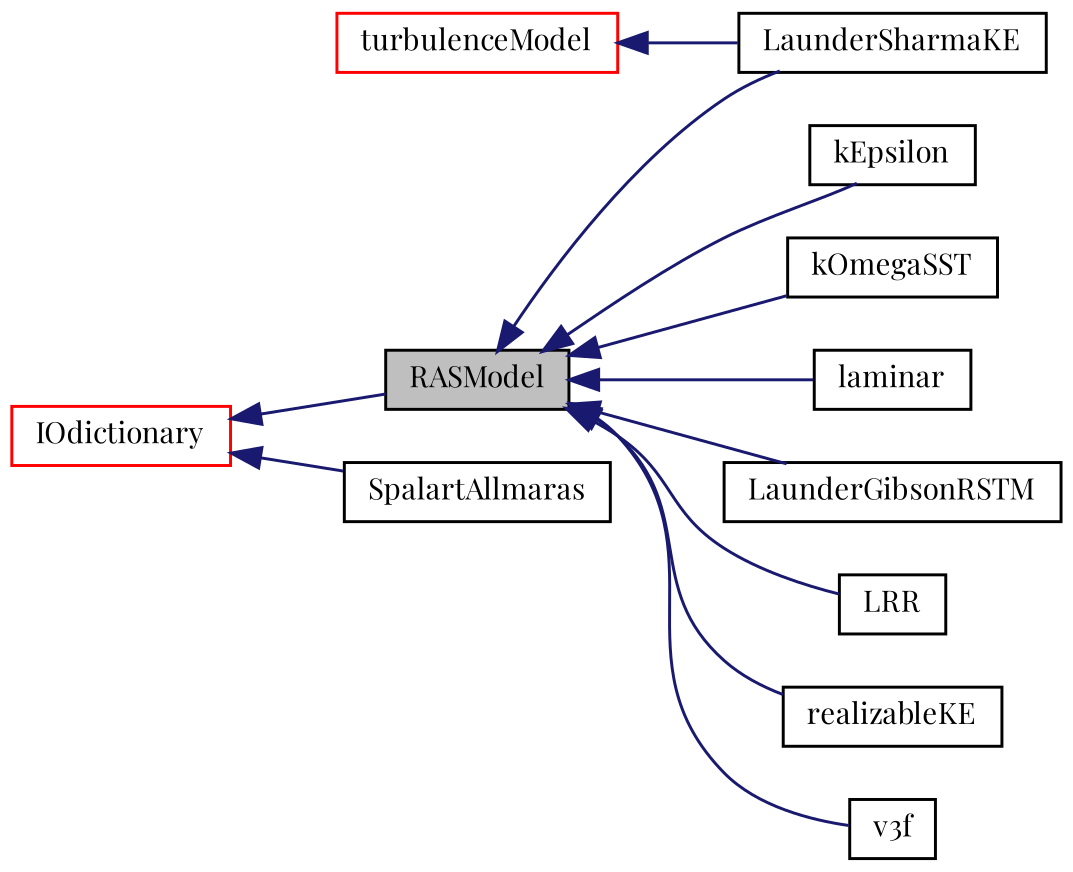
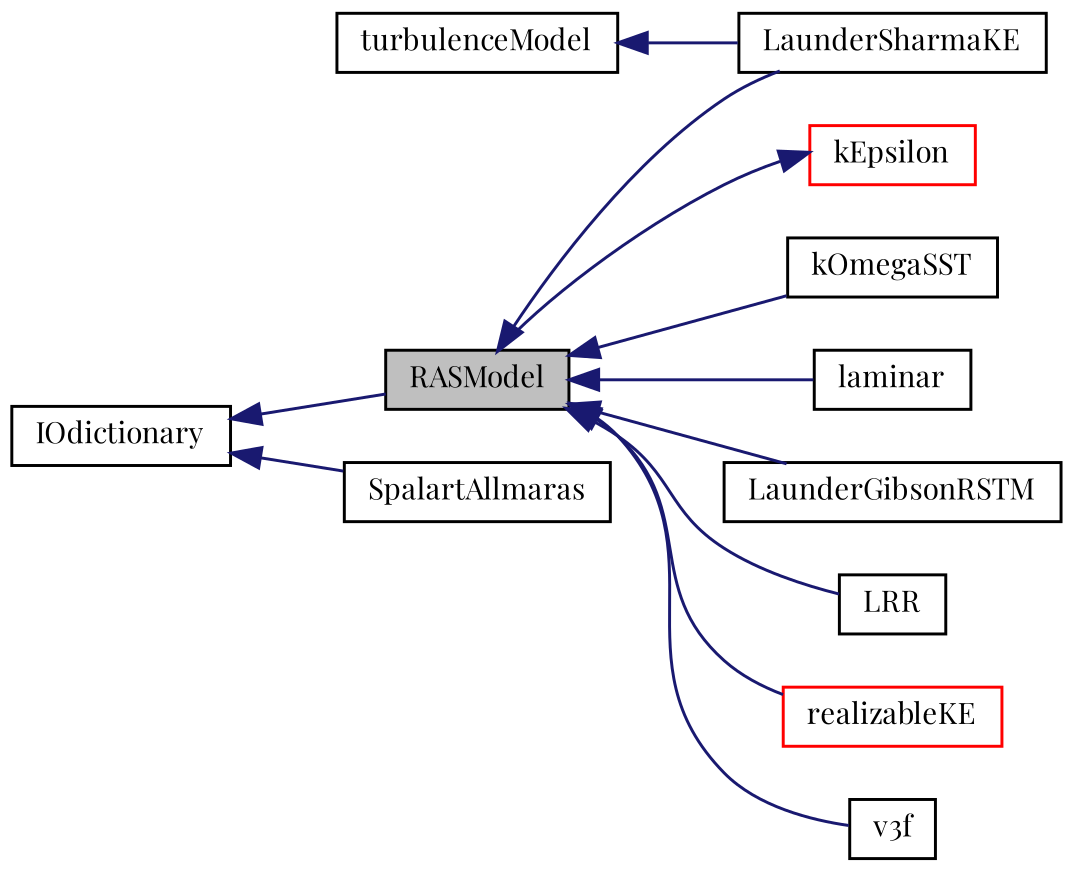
node "turbulenceModel": color red -> black
node "kEpsilon": color black -> red
edge "kEpsilon" -> "RASModel": reversed
node "IOdictionary": color red -> black
node "realizableKE": color black -> red
